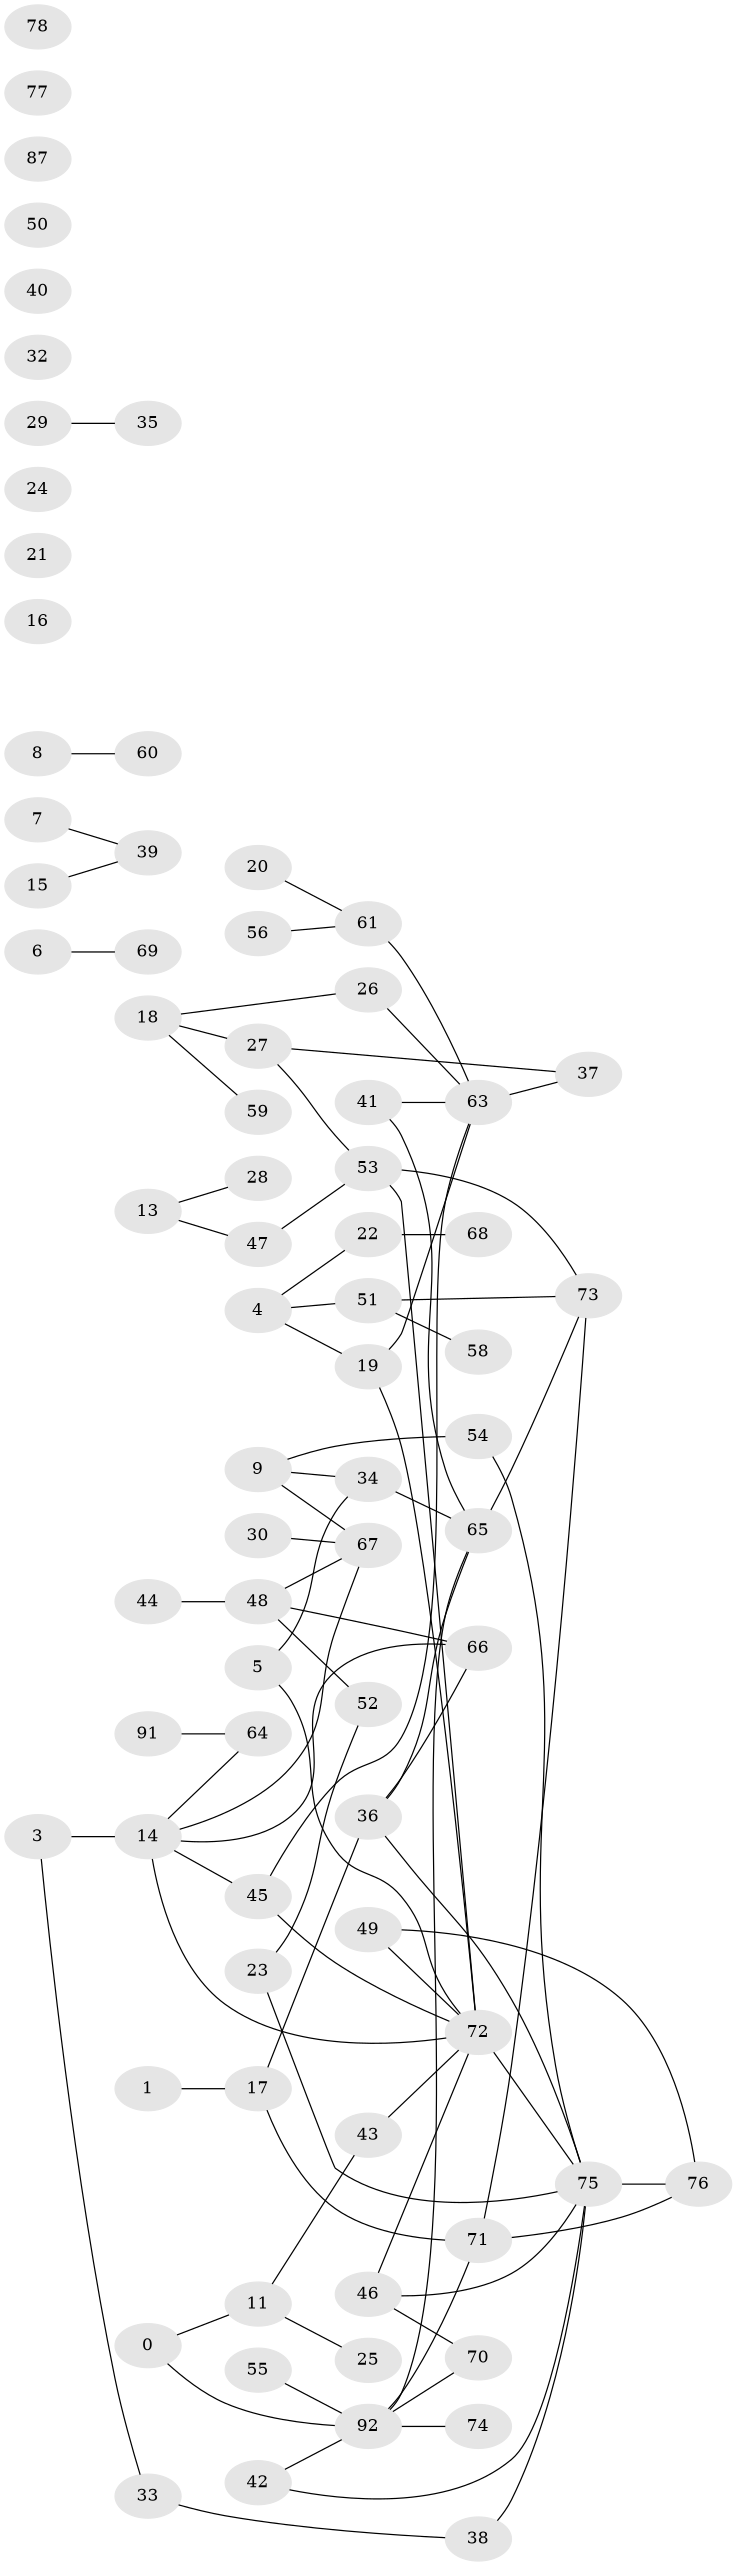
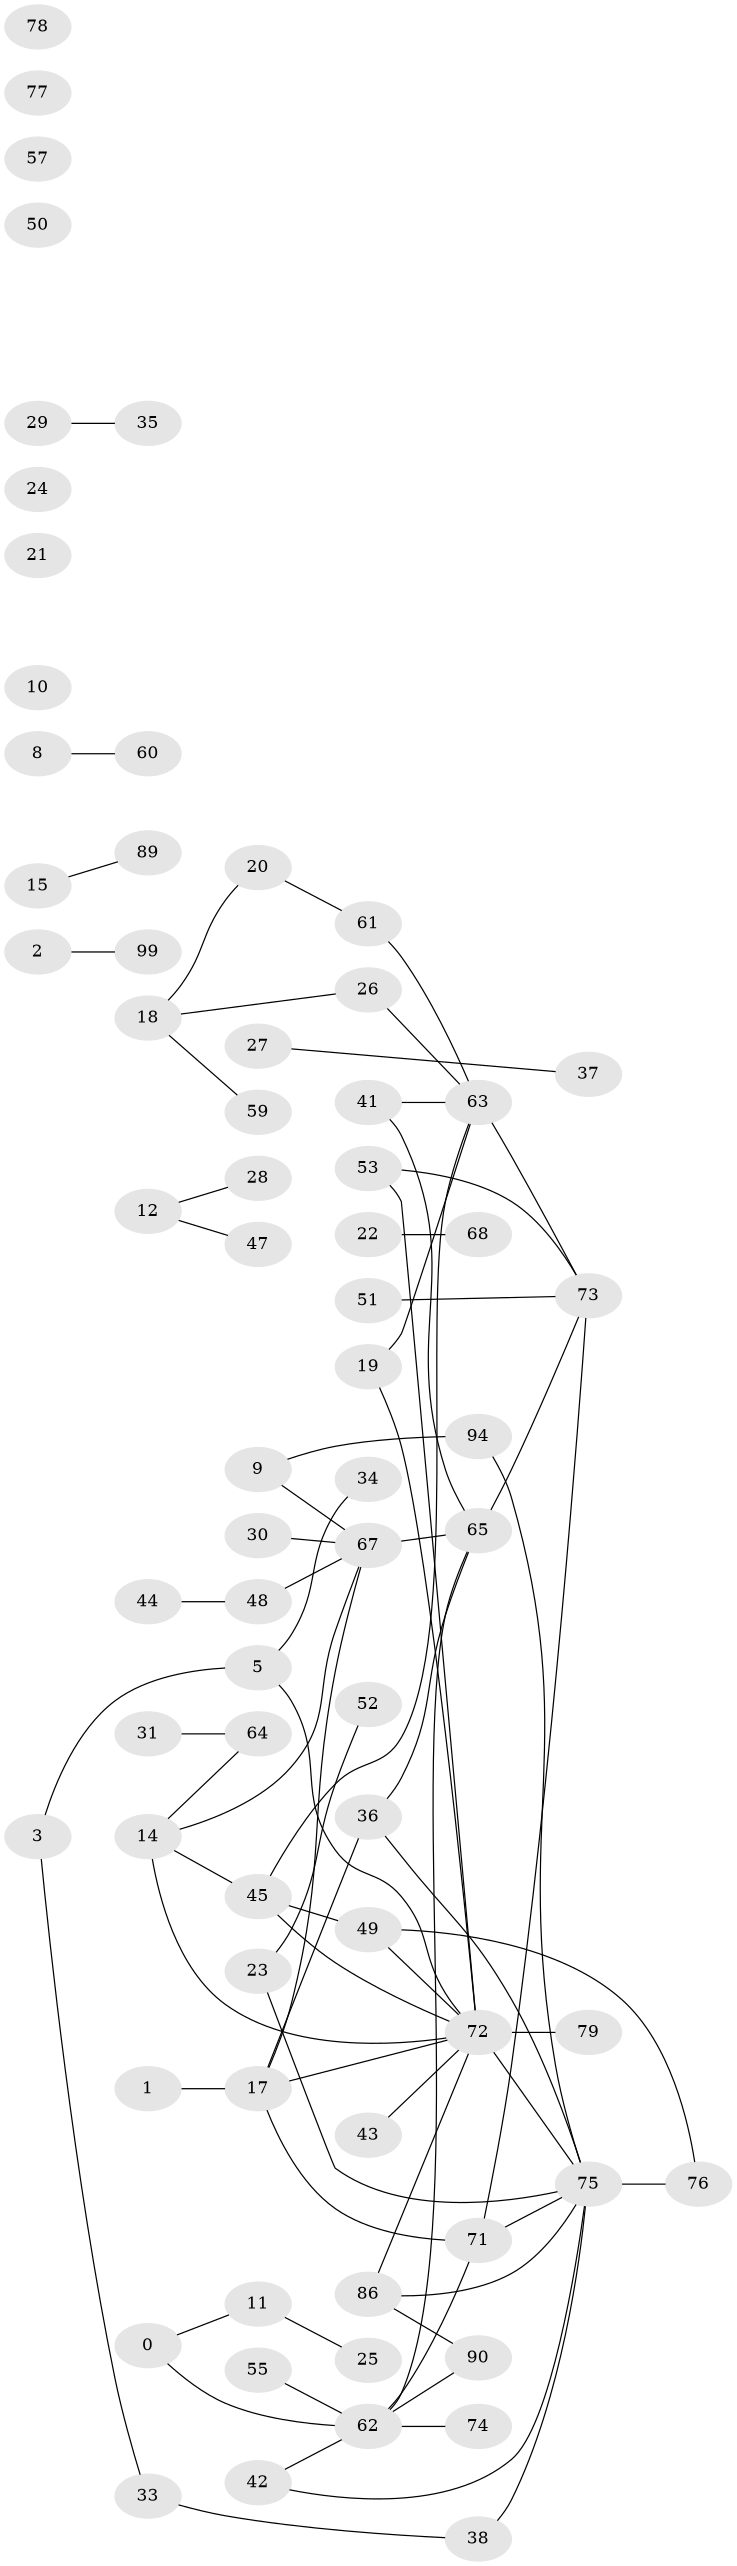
node "87": label "87" -> "57"
node "40": removed
node "32": removed
node "16": removed
node "10": added
node "7": removed
node "39": label "39" -> "89"
node "56": removed
node "6": label "6" -> "2"
node "69": label "69" -> "99"
edge "18" -- "27": now "18" -- "20"
edge "37" -- "63": now "73" -- "63"
edge "27" -- "53": removed
edge "53" -- "47": removed
node "13": label "13" -> "12"
node "4": removed
node "58": removed
node "54": label "54" -> "94"
edge "9" -- "34": removed
edge "34" -- "65": now "67" -- "65"
node "66": removed
edge "48" -- "52": removed
node "91": label "91" -> "31"
edge "67" -- "17": added
edge "3" -- "14": now "3" -- "5"
edge "45" -- "49": added
node "79": added
edge "72" -- "17": added
edge "43" -- "11": removed
edge "76" -- "71": now "75" -- "71"
node "46": label "46" -> "86"
node "70": label "70" -> "90"
node "92": label "92" -> "62"
